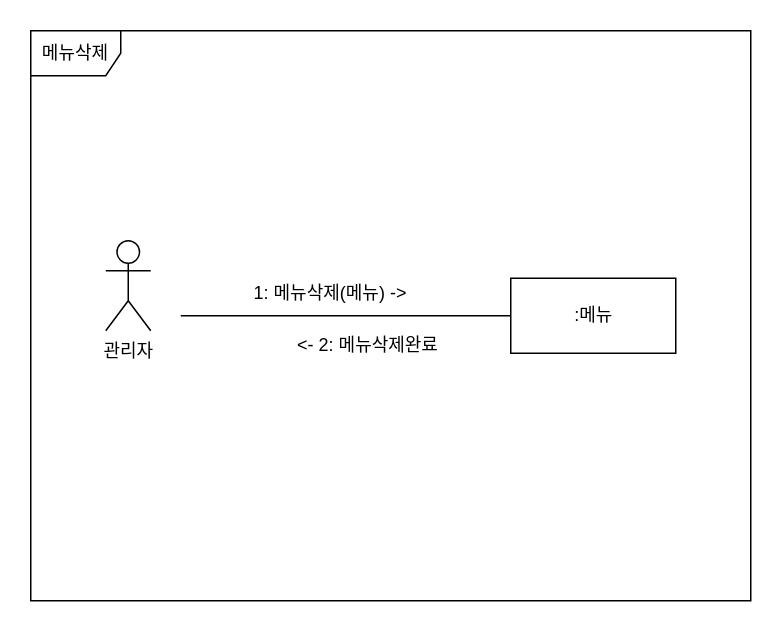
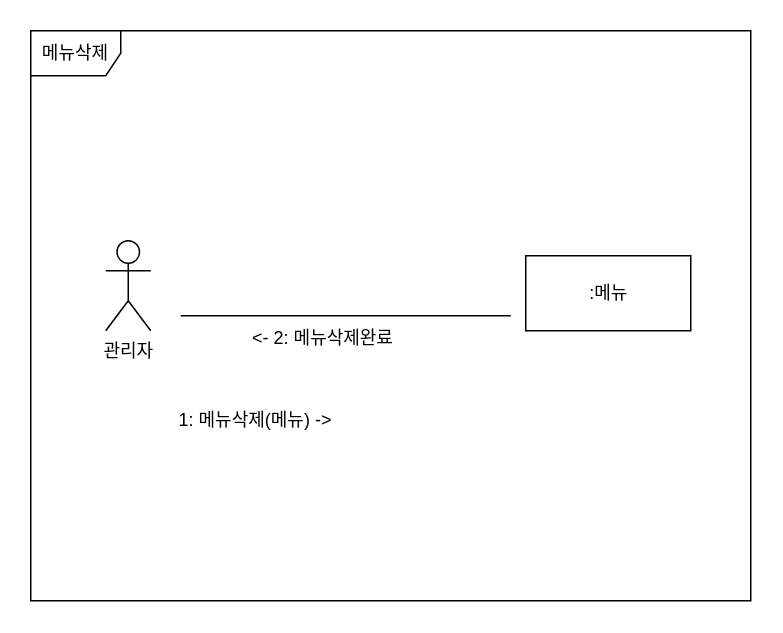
node "1: 메뉴삭제(메뉴) ->": moved (331, 293) -> (256, 421)
node ":메뉴": moved (593, 316) -> (608, 293)
node "<- 2: 메뉴삭제완료": moved (368, 346) -> (323, 338)
